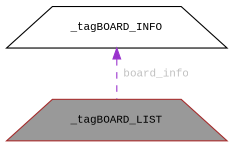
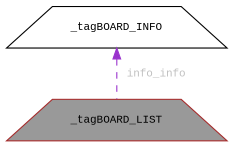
edge "_tagBOARD_LIST" -> "_tagBOARD_INFO": label " board_info" -> " info_info"
